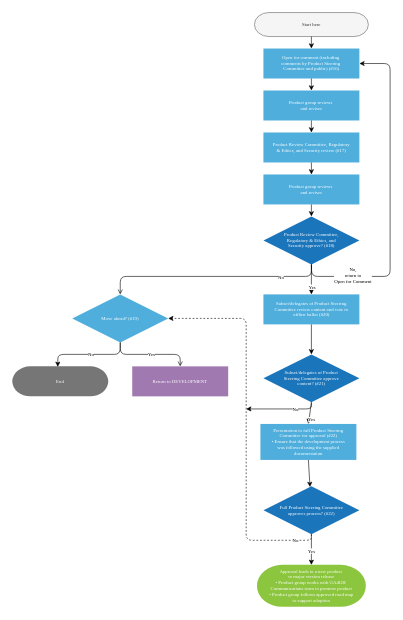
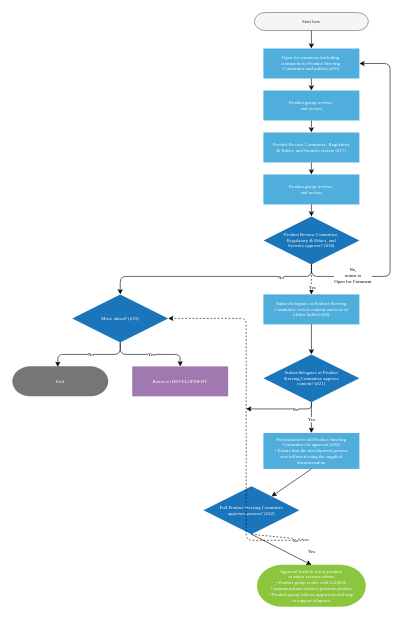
node "Start here": size 114x24 -> 114x18
edge "Product Review Committee, Regulatory & Ethics, and Security approve? (#18)" -> "Subset/delegates of Product Steering Committee review content and vote in offline ballot (#20)": style solid -> dashed
edge "Product Review Committee, Regulatory & Ethics, and Security approve? (#18)" -> "Move ahead? (#19)": arrowhead open -> classic
node "Move ahead? (#19)": fillcolor #4faedc -> #1b75bb
edge "Move ahead? (#19)" -> "Return to DEVELOPMENT": arrowhead open -> classic
node "Presentation to full Product Steering Committee for approval (#22) • Ensure that the development process was followed using the supplied documentation": moved (309, 442) -> (312, 451)
node "Full Product Steering Committee approves process? (#22)": moved (312, 510) -> (252, 510)
